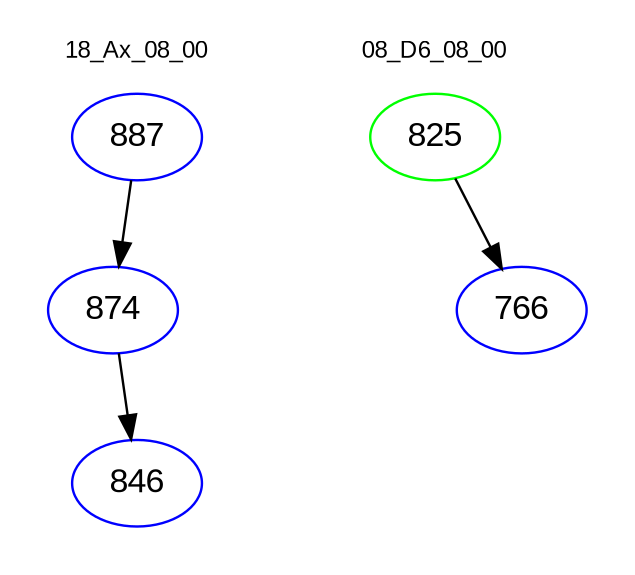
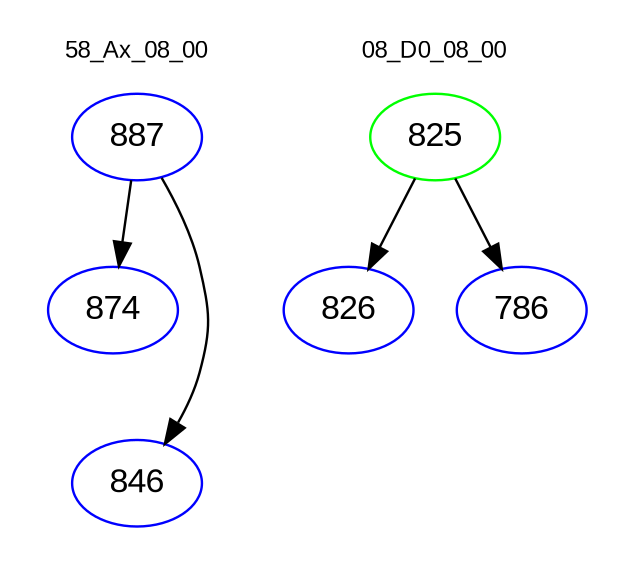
cluster "18_Ax_08_00": label "18_Ax_08_00" -> "58_Ax_08_00"
cluster "08_D6_08_00": label "08_D6_08_00" -> "08_D0_08_00"
node "826": added
node "766": label "766" -> "786"
edge "874" -> "846": now "887" -> "846"
